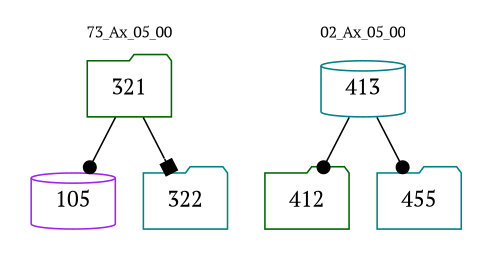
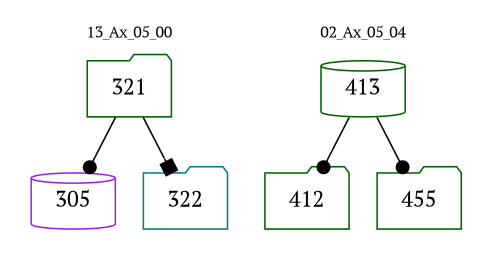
cluster "73_Ax_05_00": label "73_Ax_05_00" -> "13_Ax_05_00"
cluster "02_Ax_05_00": label "02_Ax_05_00" -> "02_Ax_05_04"
node "413": color teal -> darkgreen
node "105": label "105" -> "305"
node "455": color teal -> darkgreen
